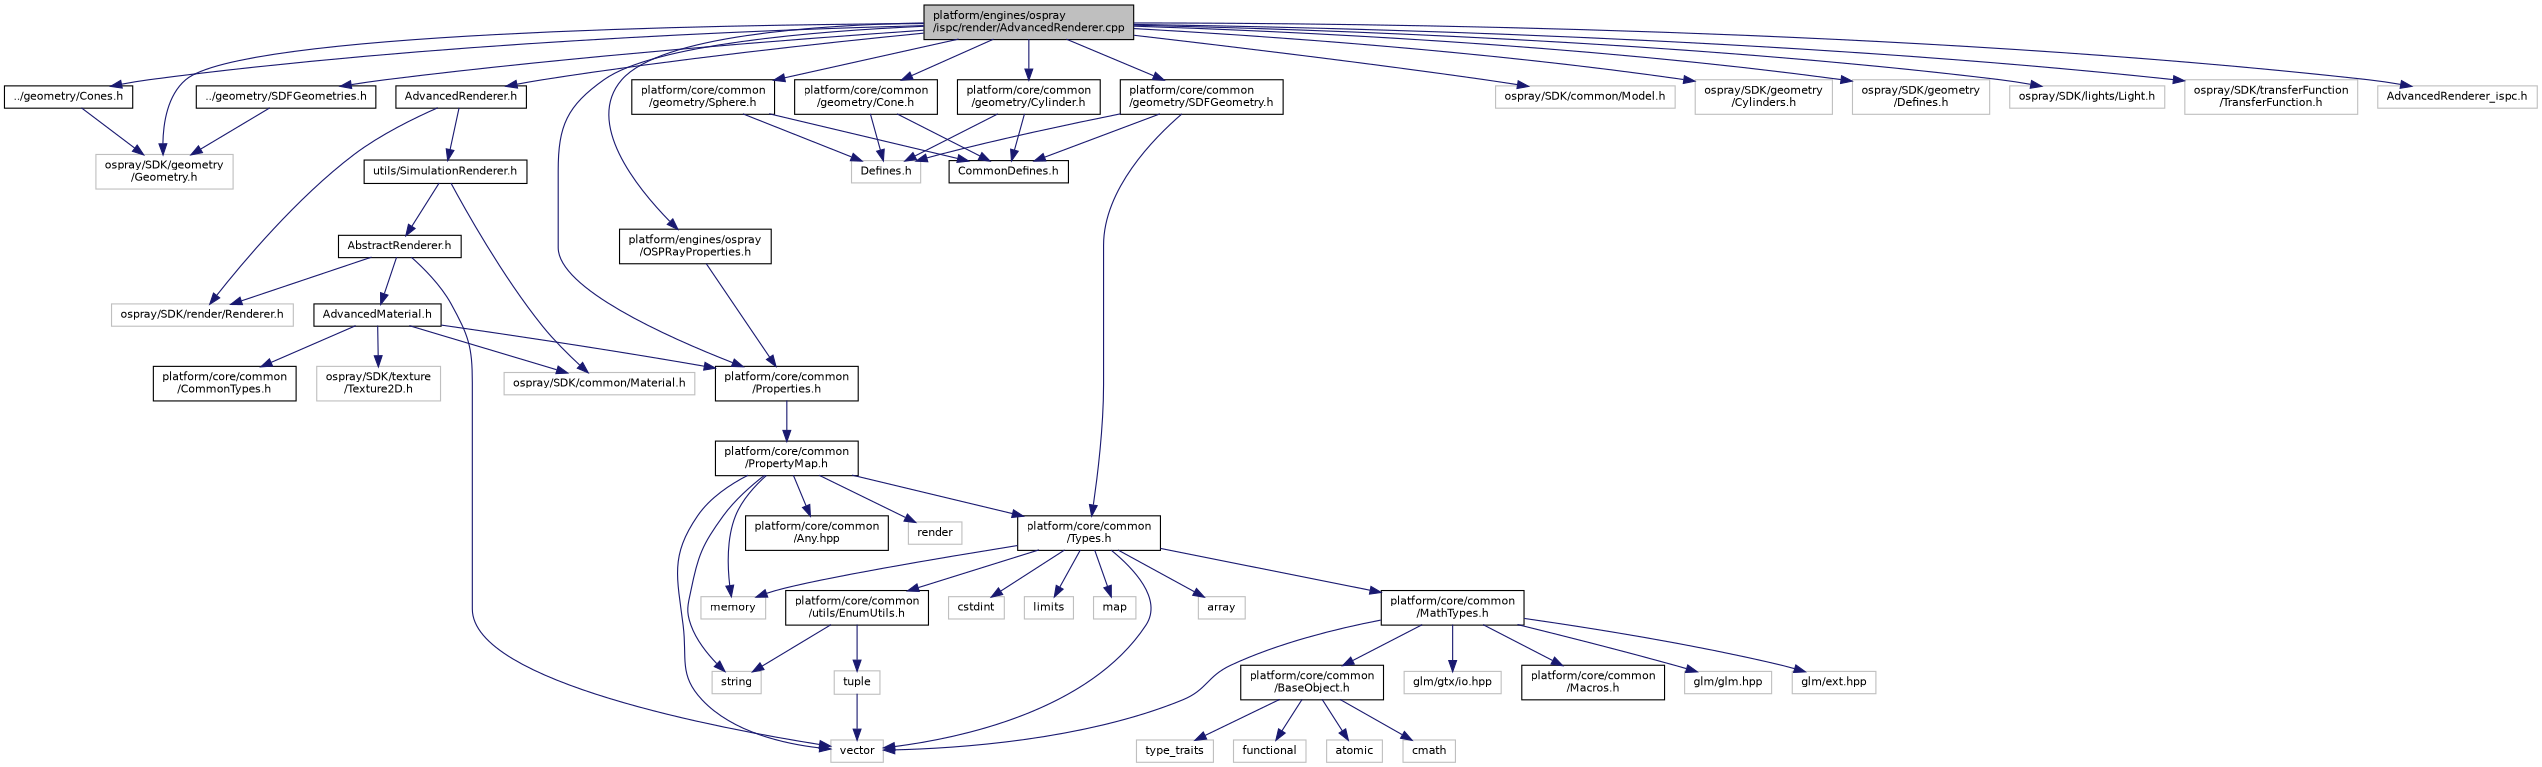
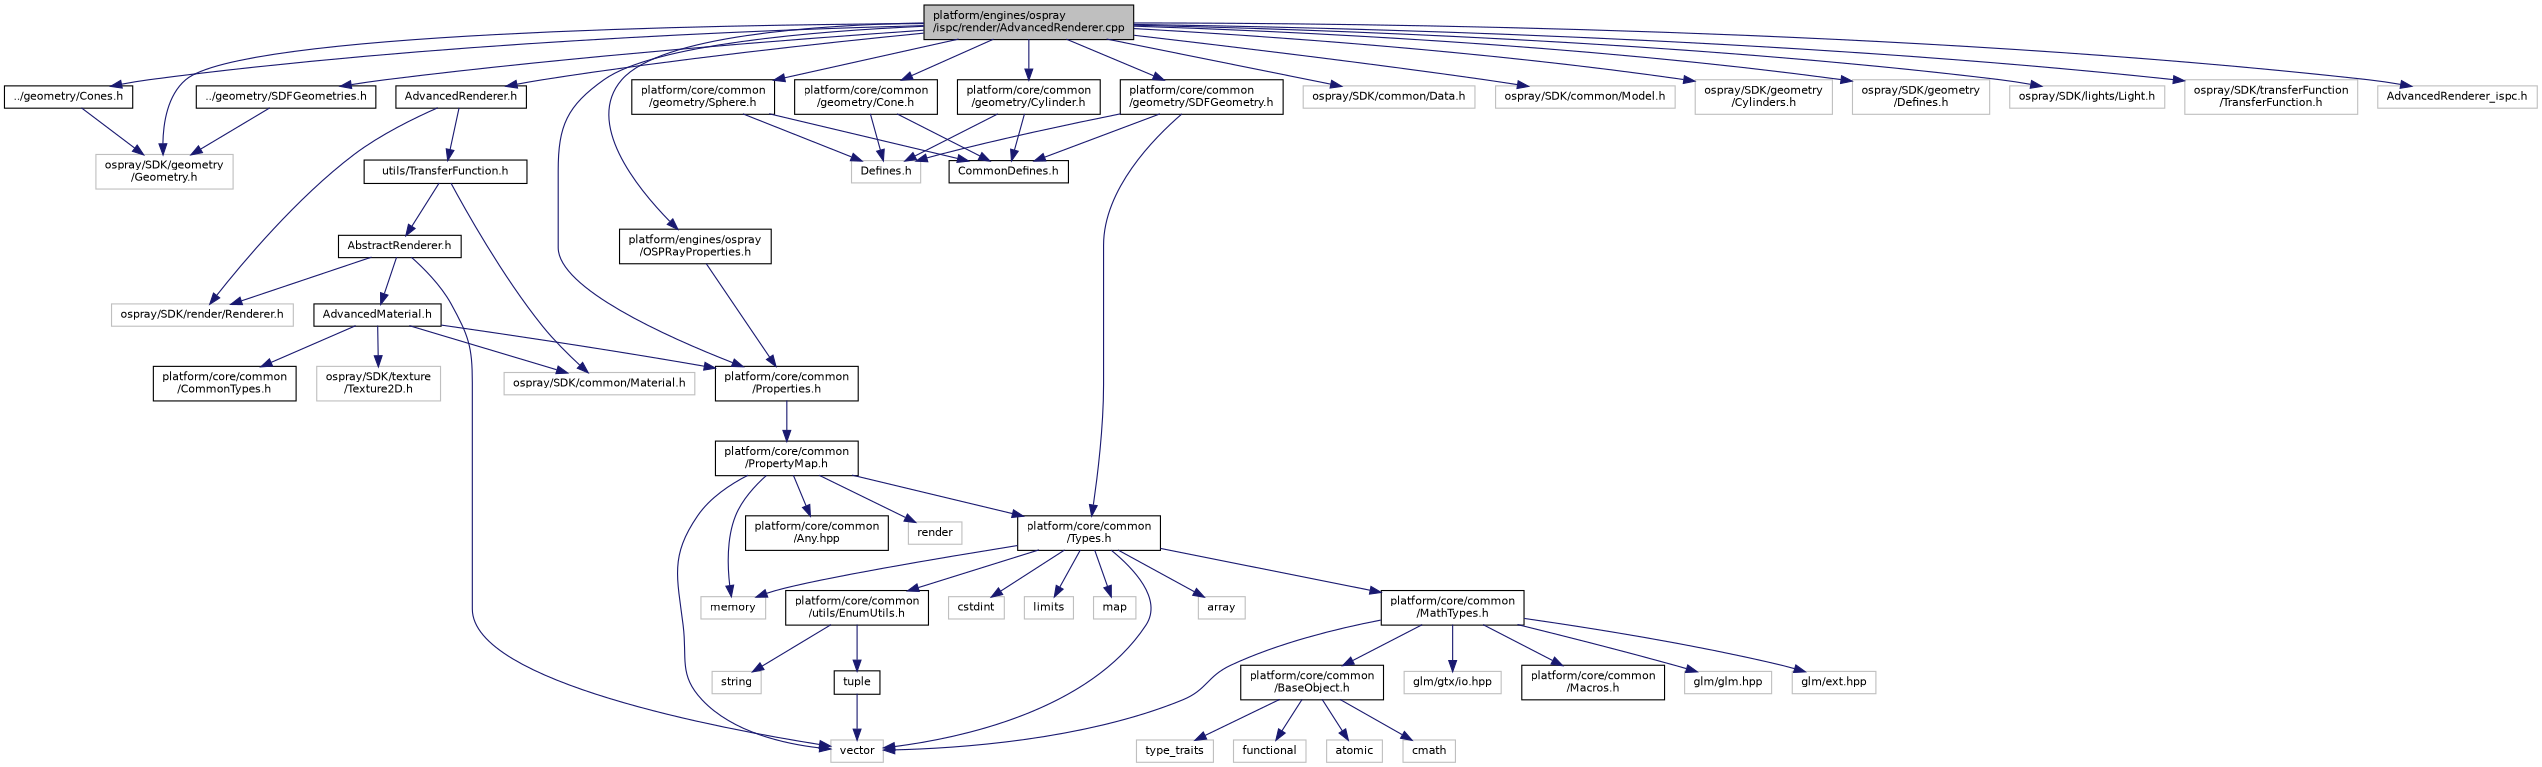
node "ospray/SDK/common/Data.h": added
node "utils/SimulationRenderer.h": label "utils/SimulationRenderer.h" -> "utils/TransferFunction.h"
edge "platform/core/common /PropertyMap.h" -> "string": removed
node "tuple": color grey75 -> black
